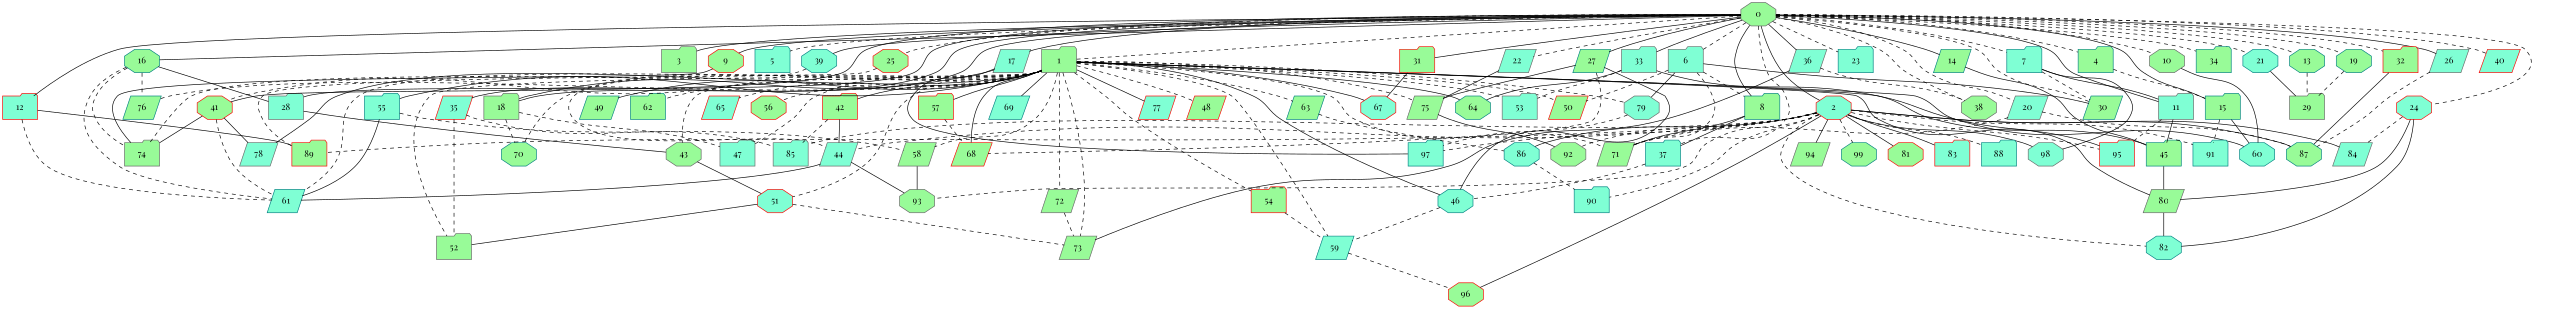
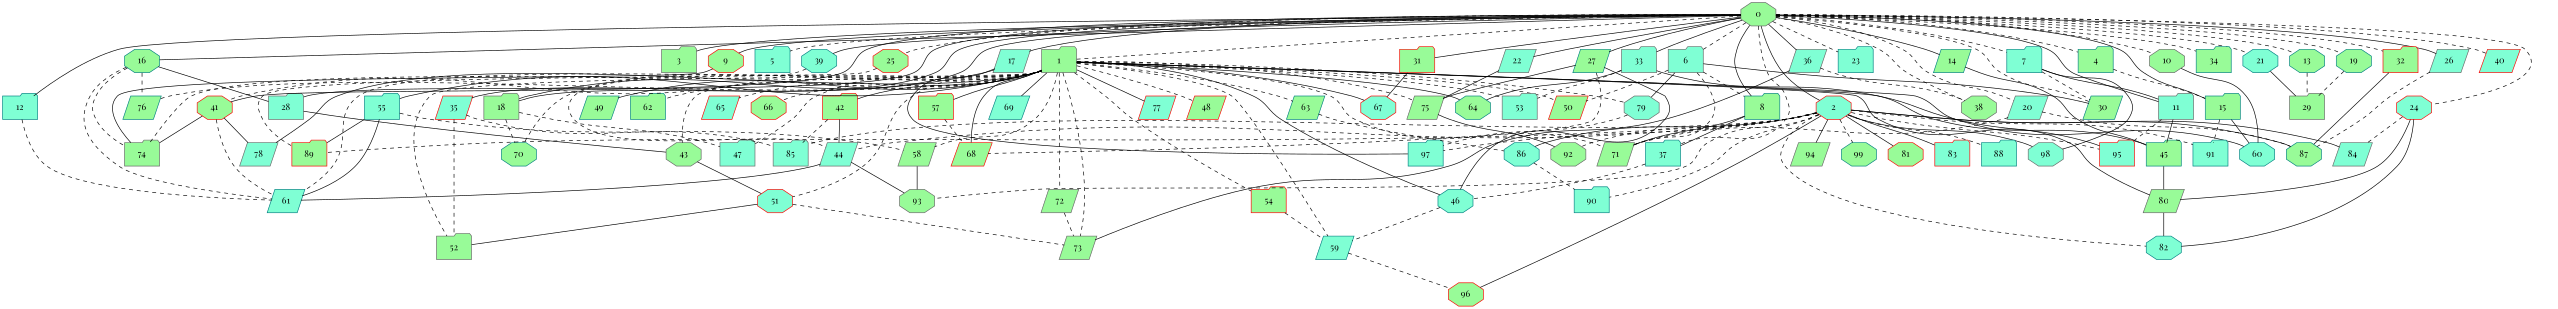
edge "0" -- "22": style dashed -> solid
node "12": color red -> teal
node "56": label "56" -> "66"
edge "12" -- "89": now "55" -- "89"
